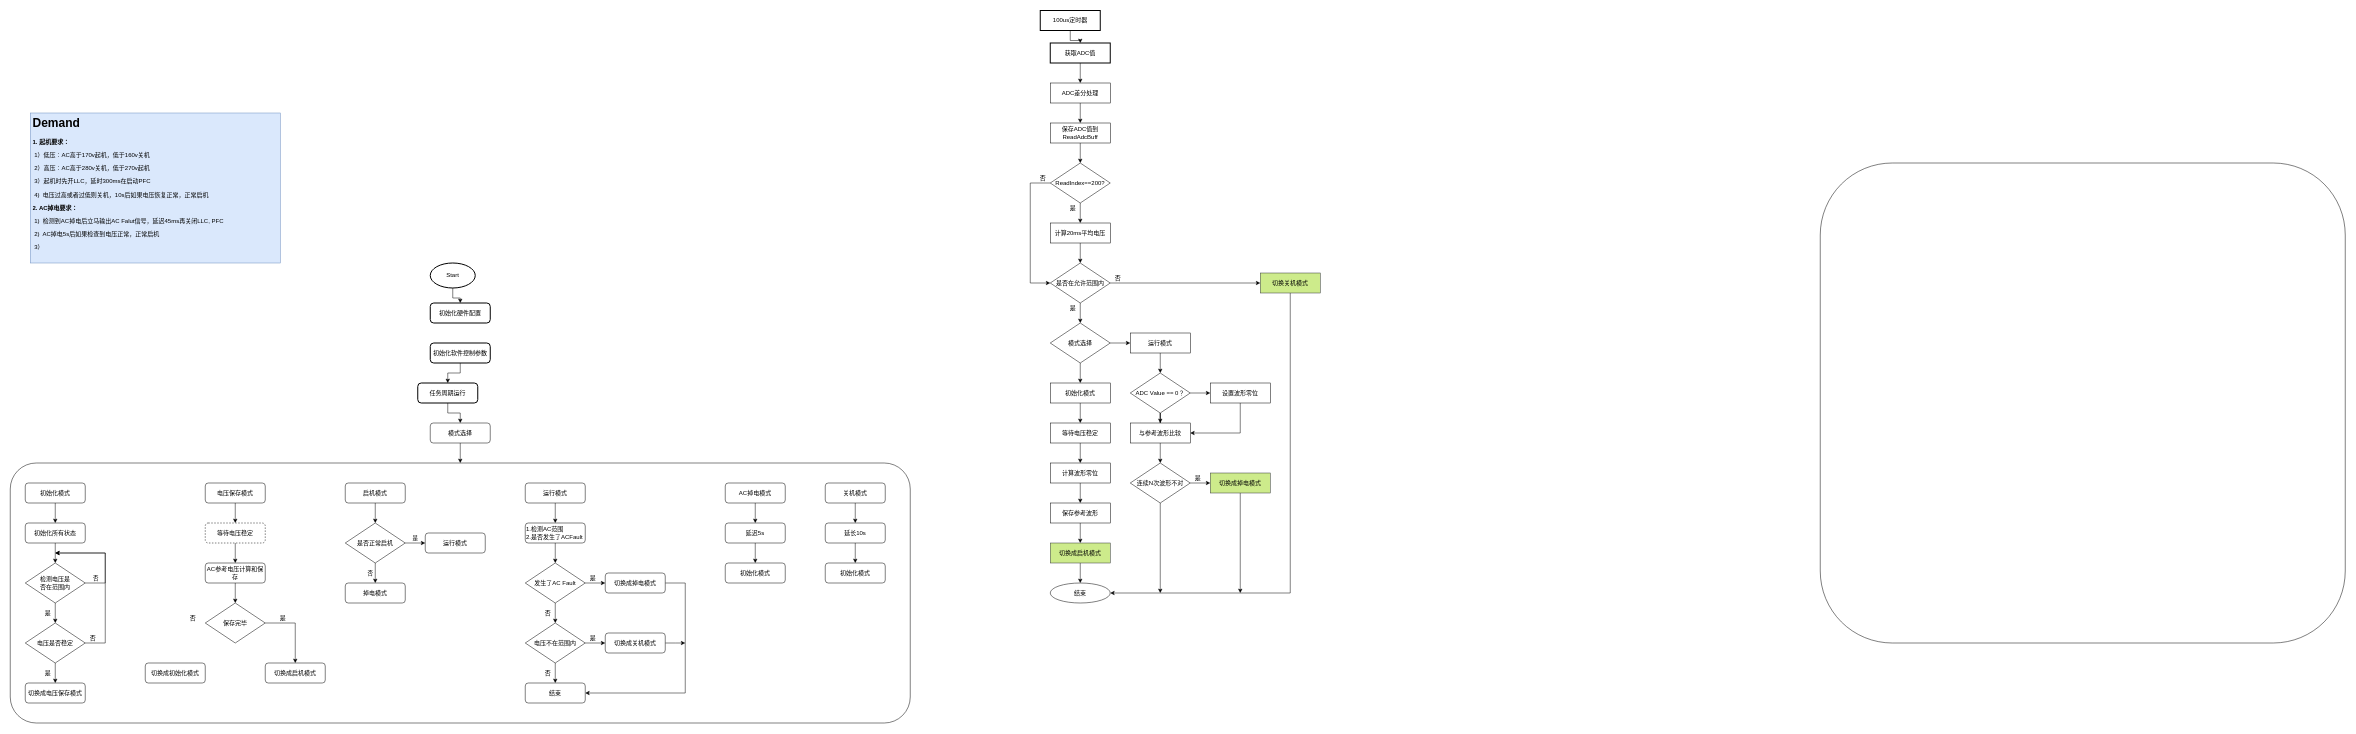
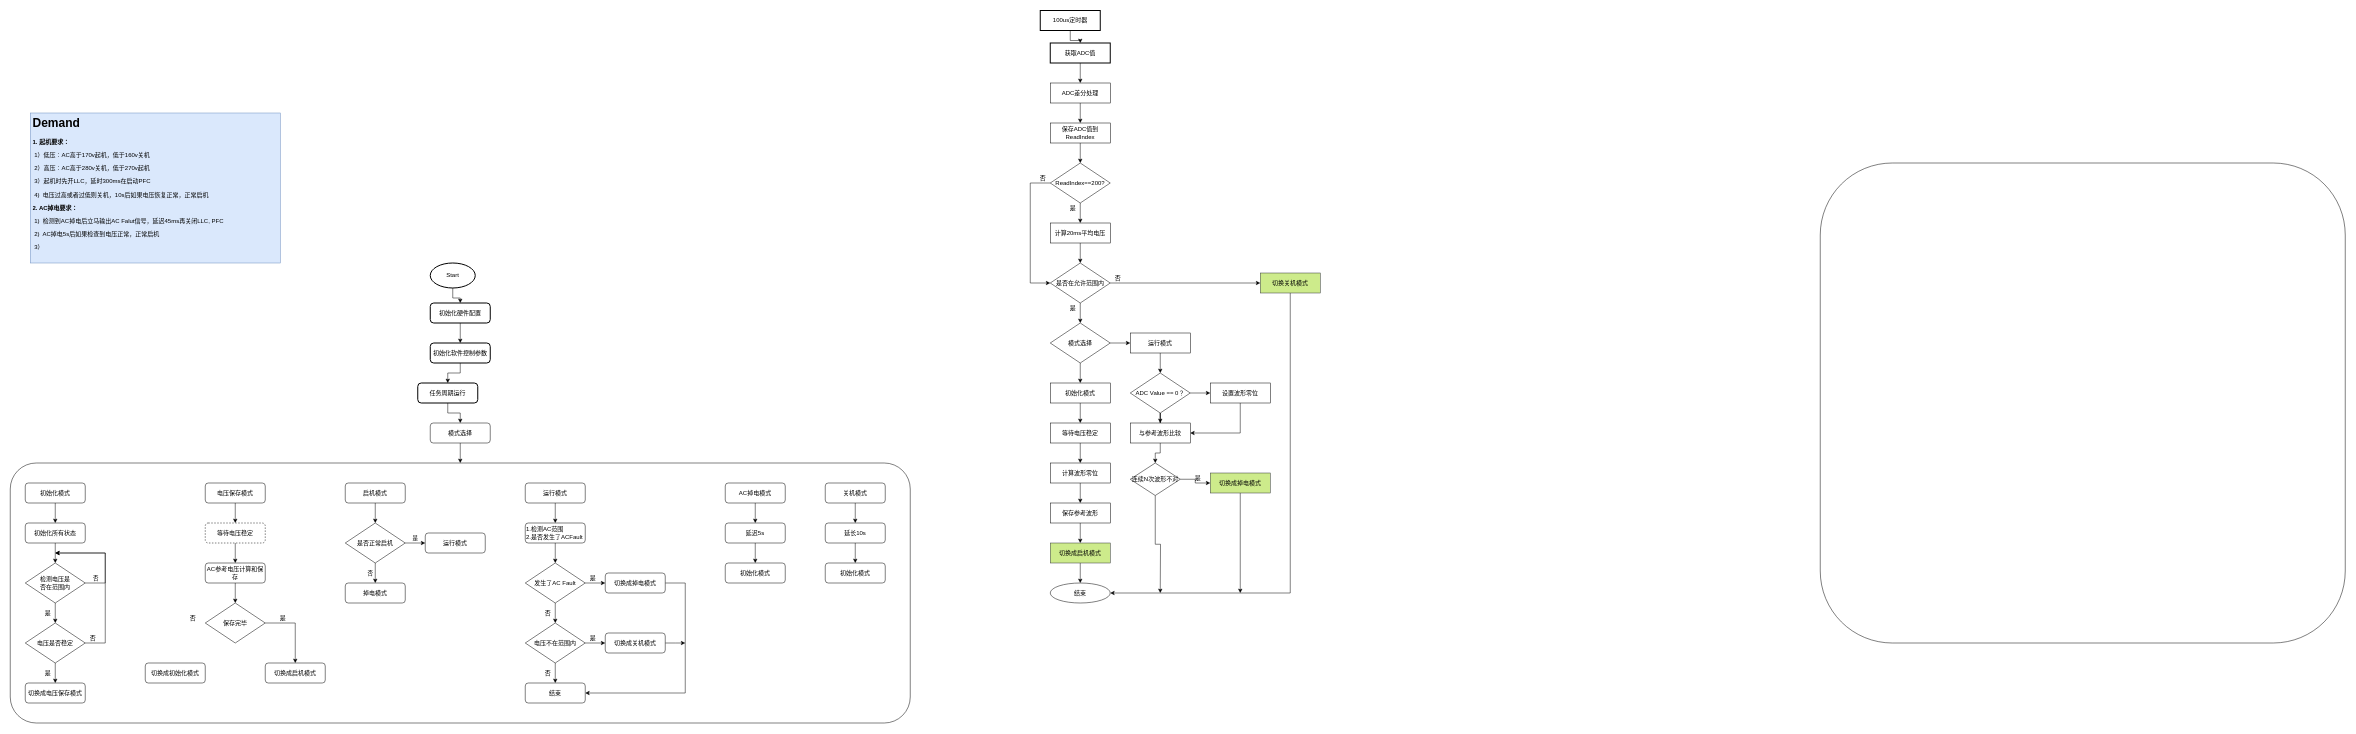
node "保存ADC值到 ReadAdcBuff": label "保存ADC值到 ReadAdcBuff" -> "保存ADC值到 ReadIndex"
edge "初始化硬件配置" -> "初始化软件控制参数": added
node "连续N次波形不对": size 60x40 -> 50x33
